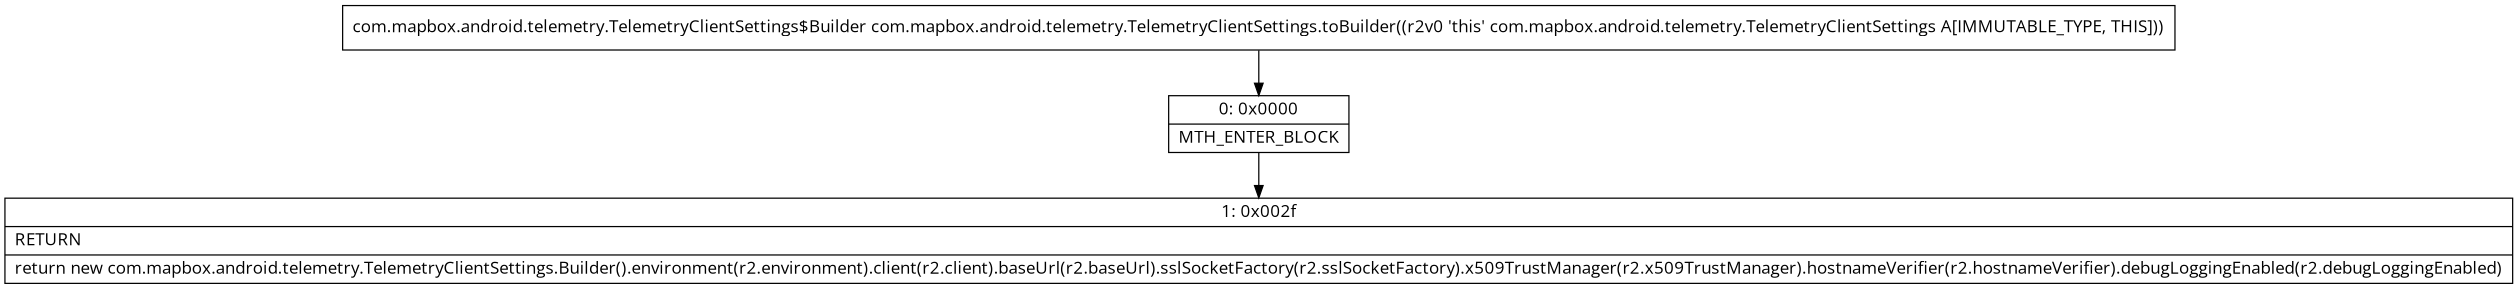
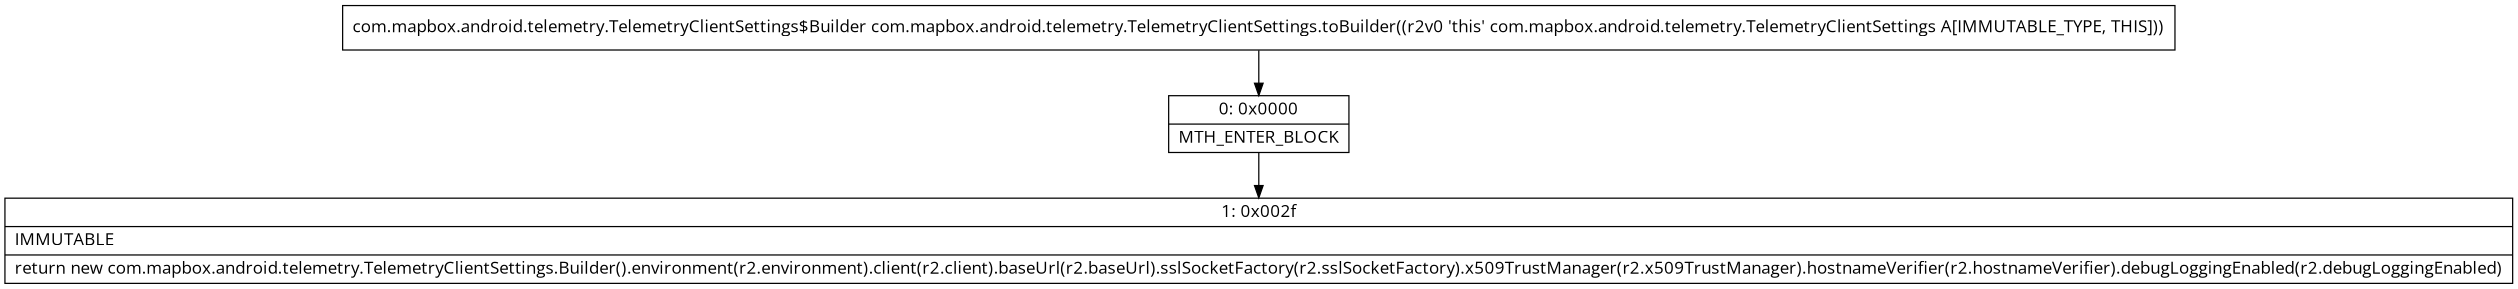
node "1: 0x002f": text "RETURN" -> "IMMUTABLE"
